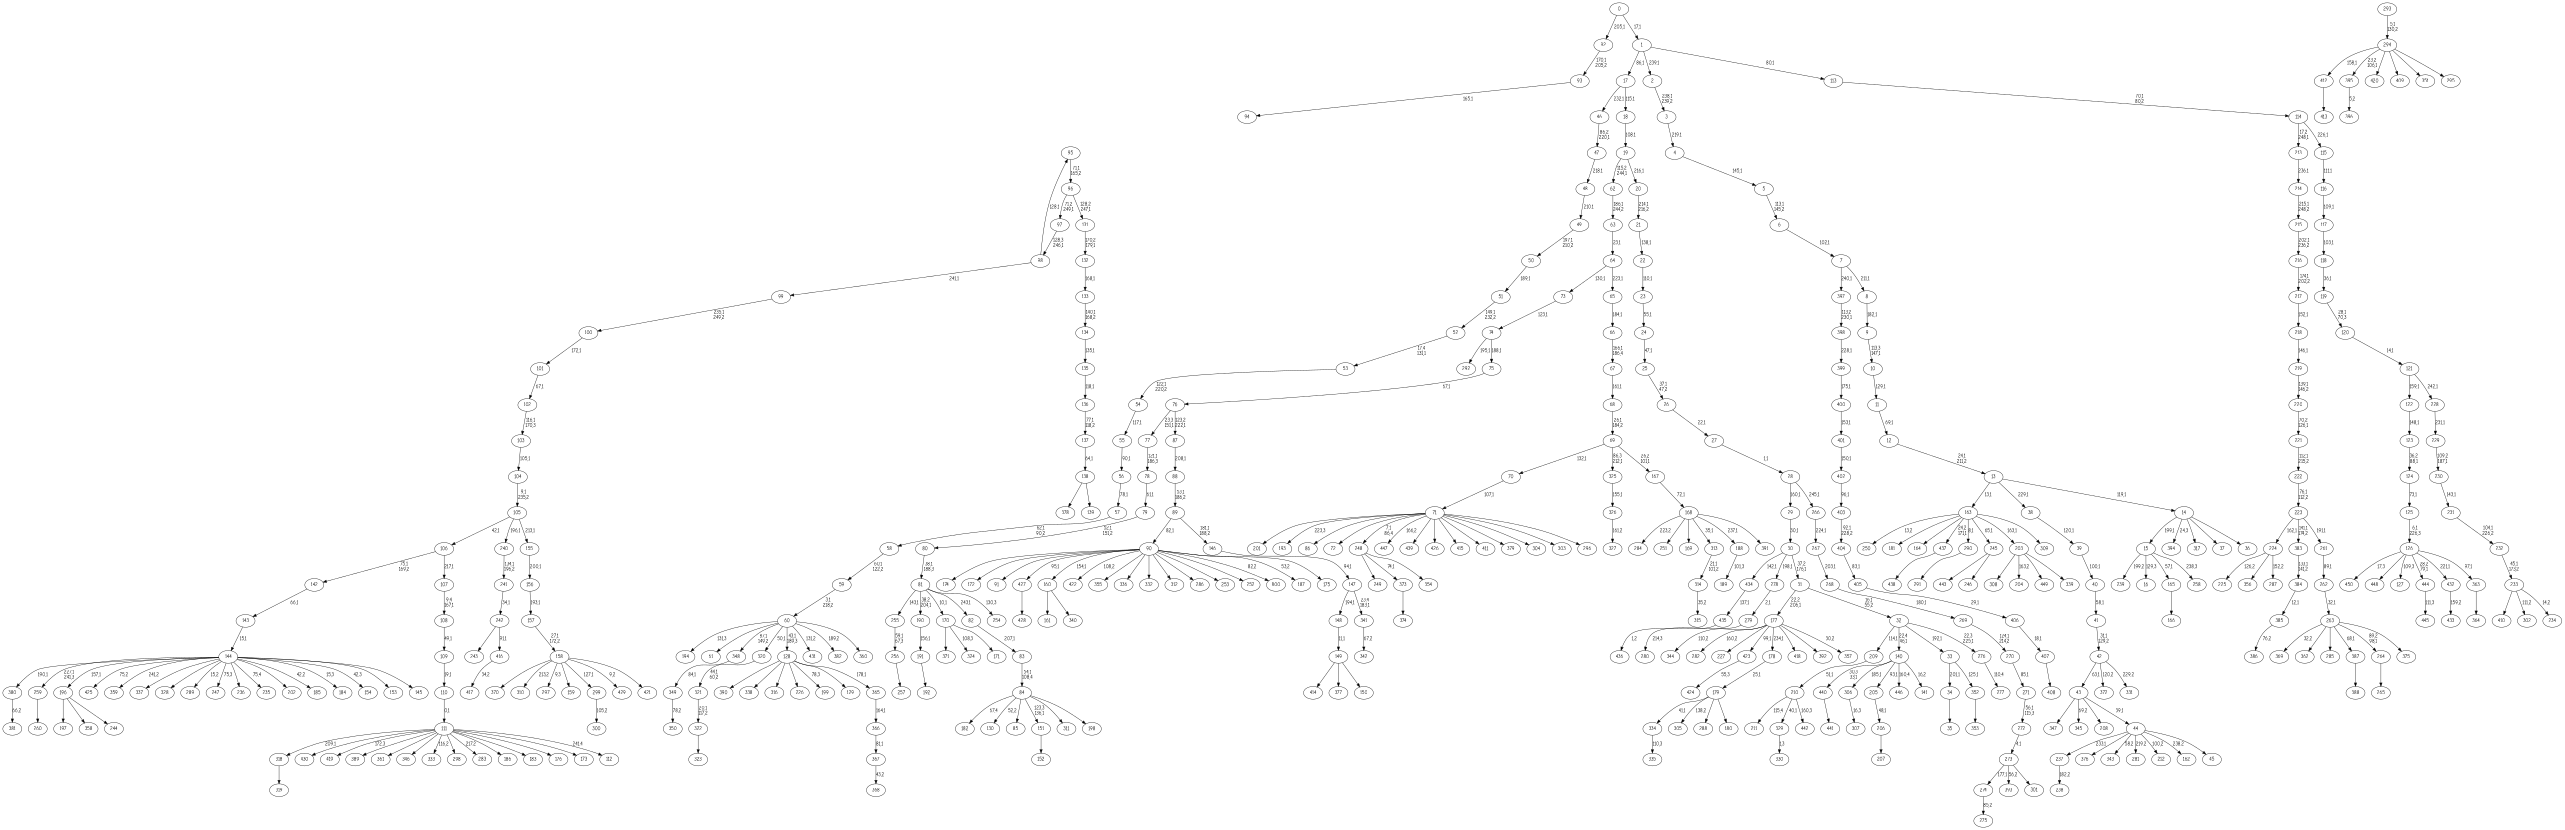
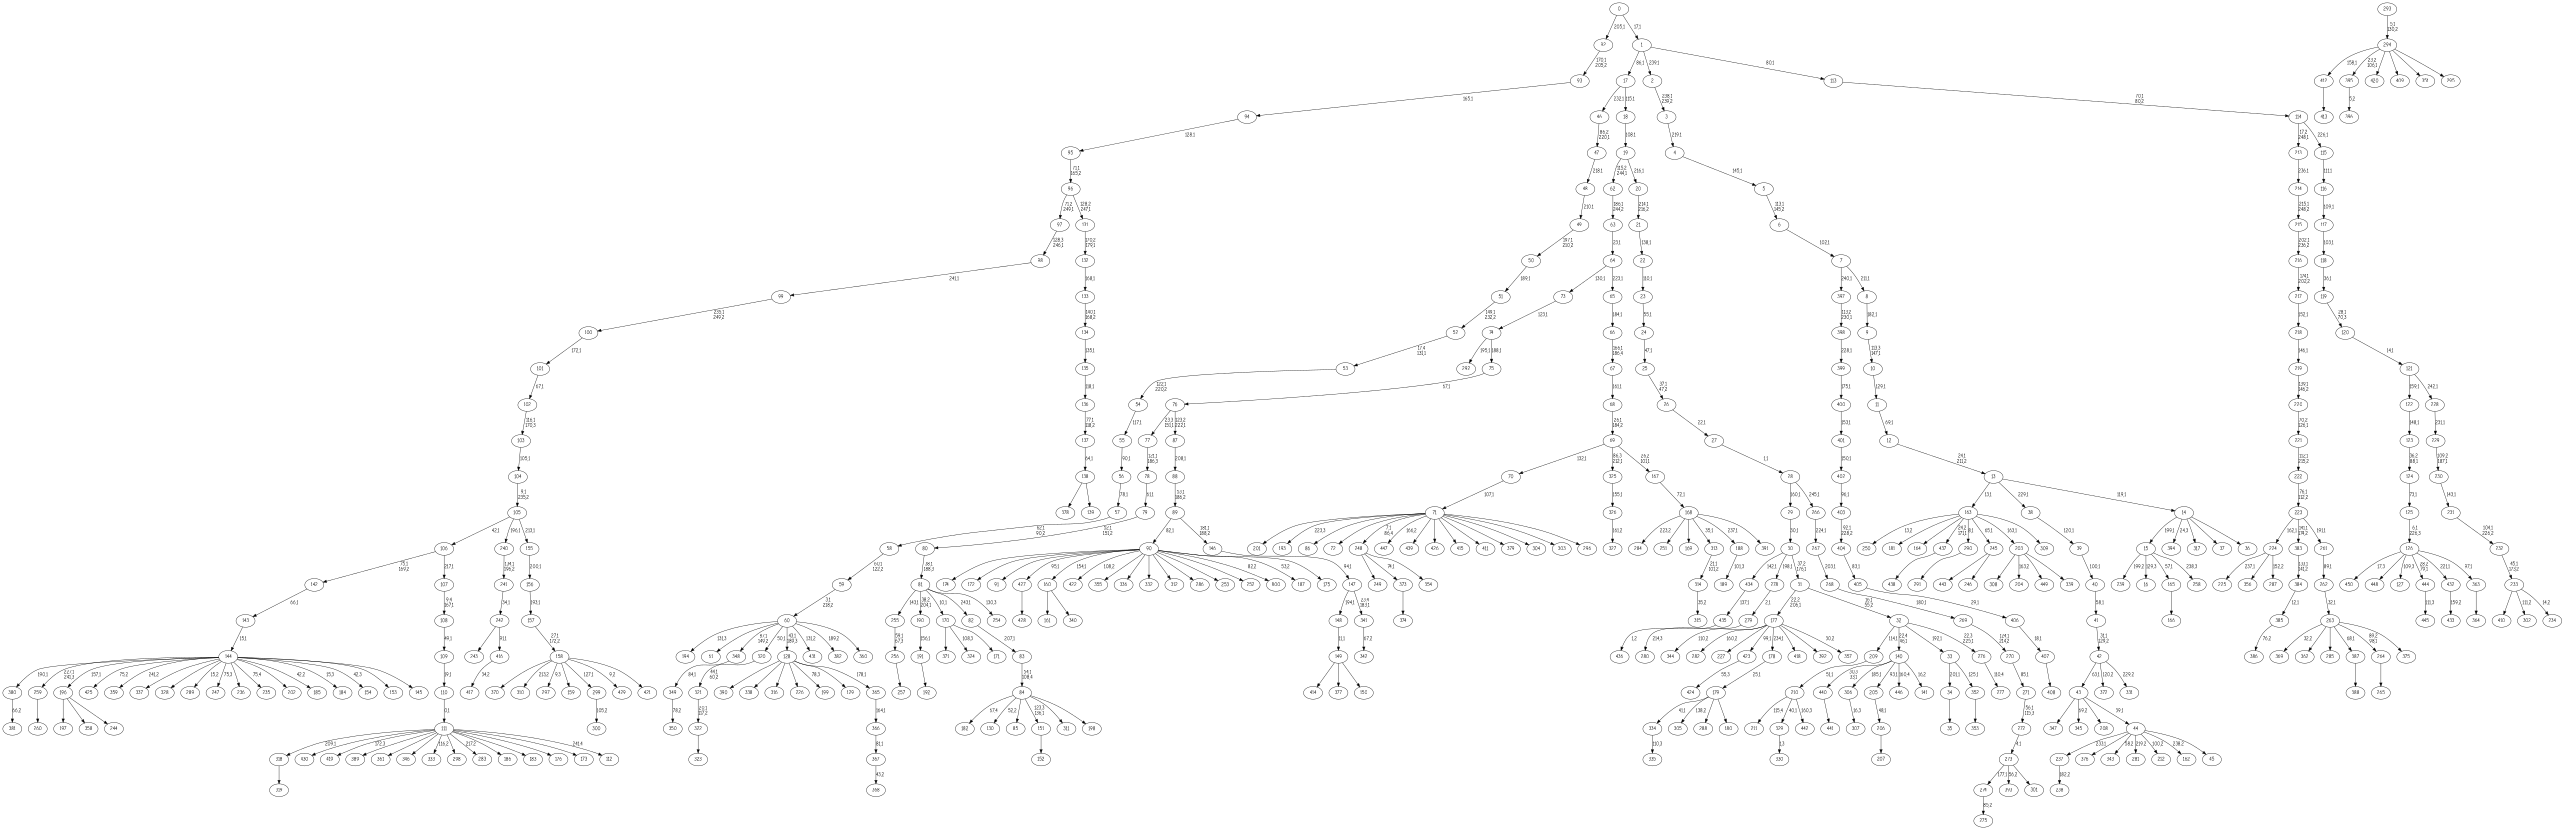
edge "98" -> "95": now "94" -> "95"
edge "224" -> "225": label "126,2" -> "237,1"
